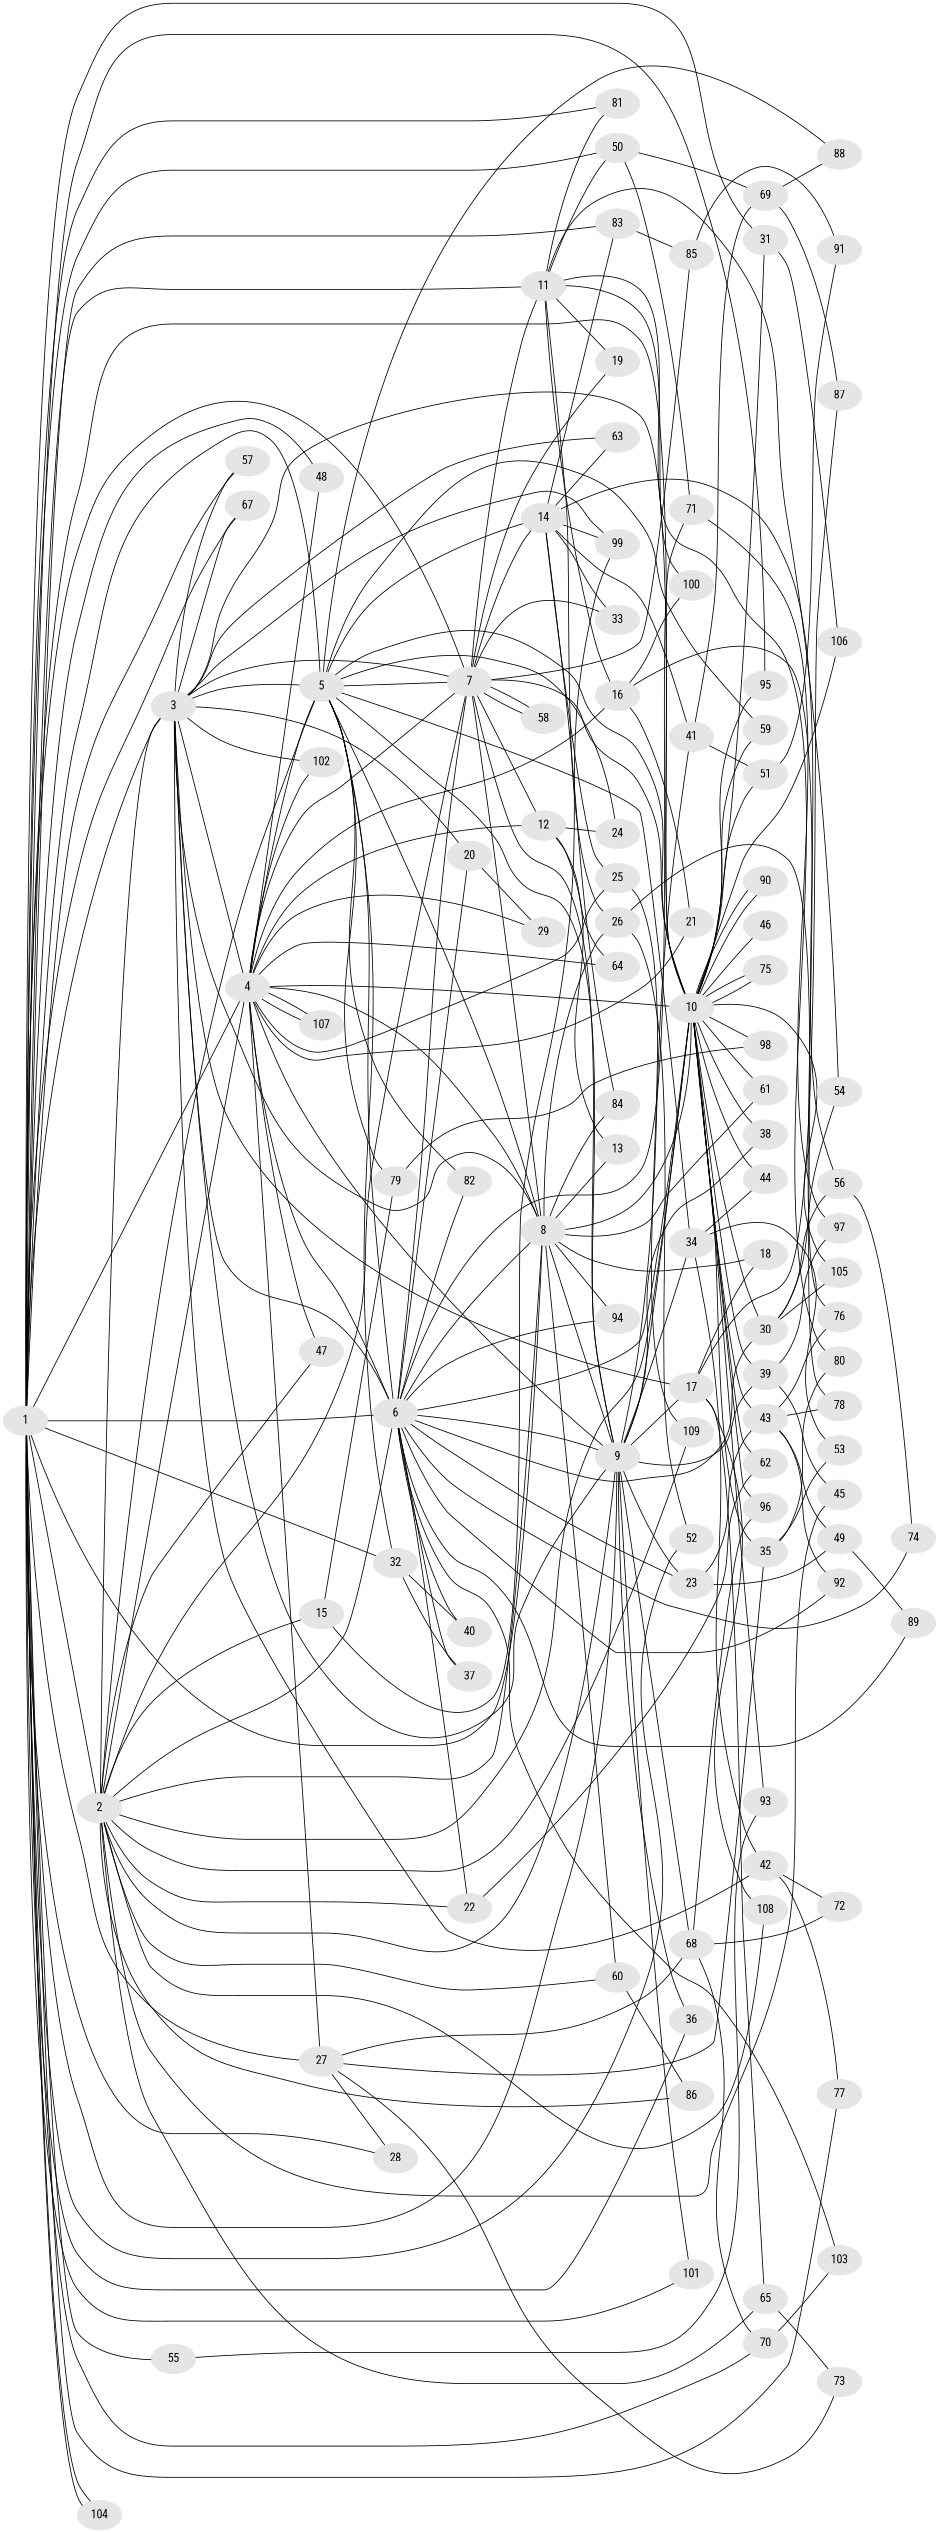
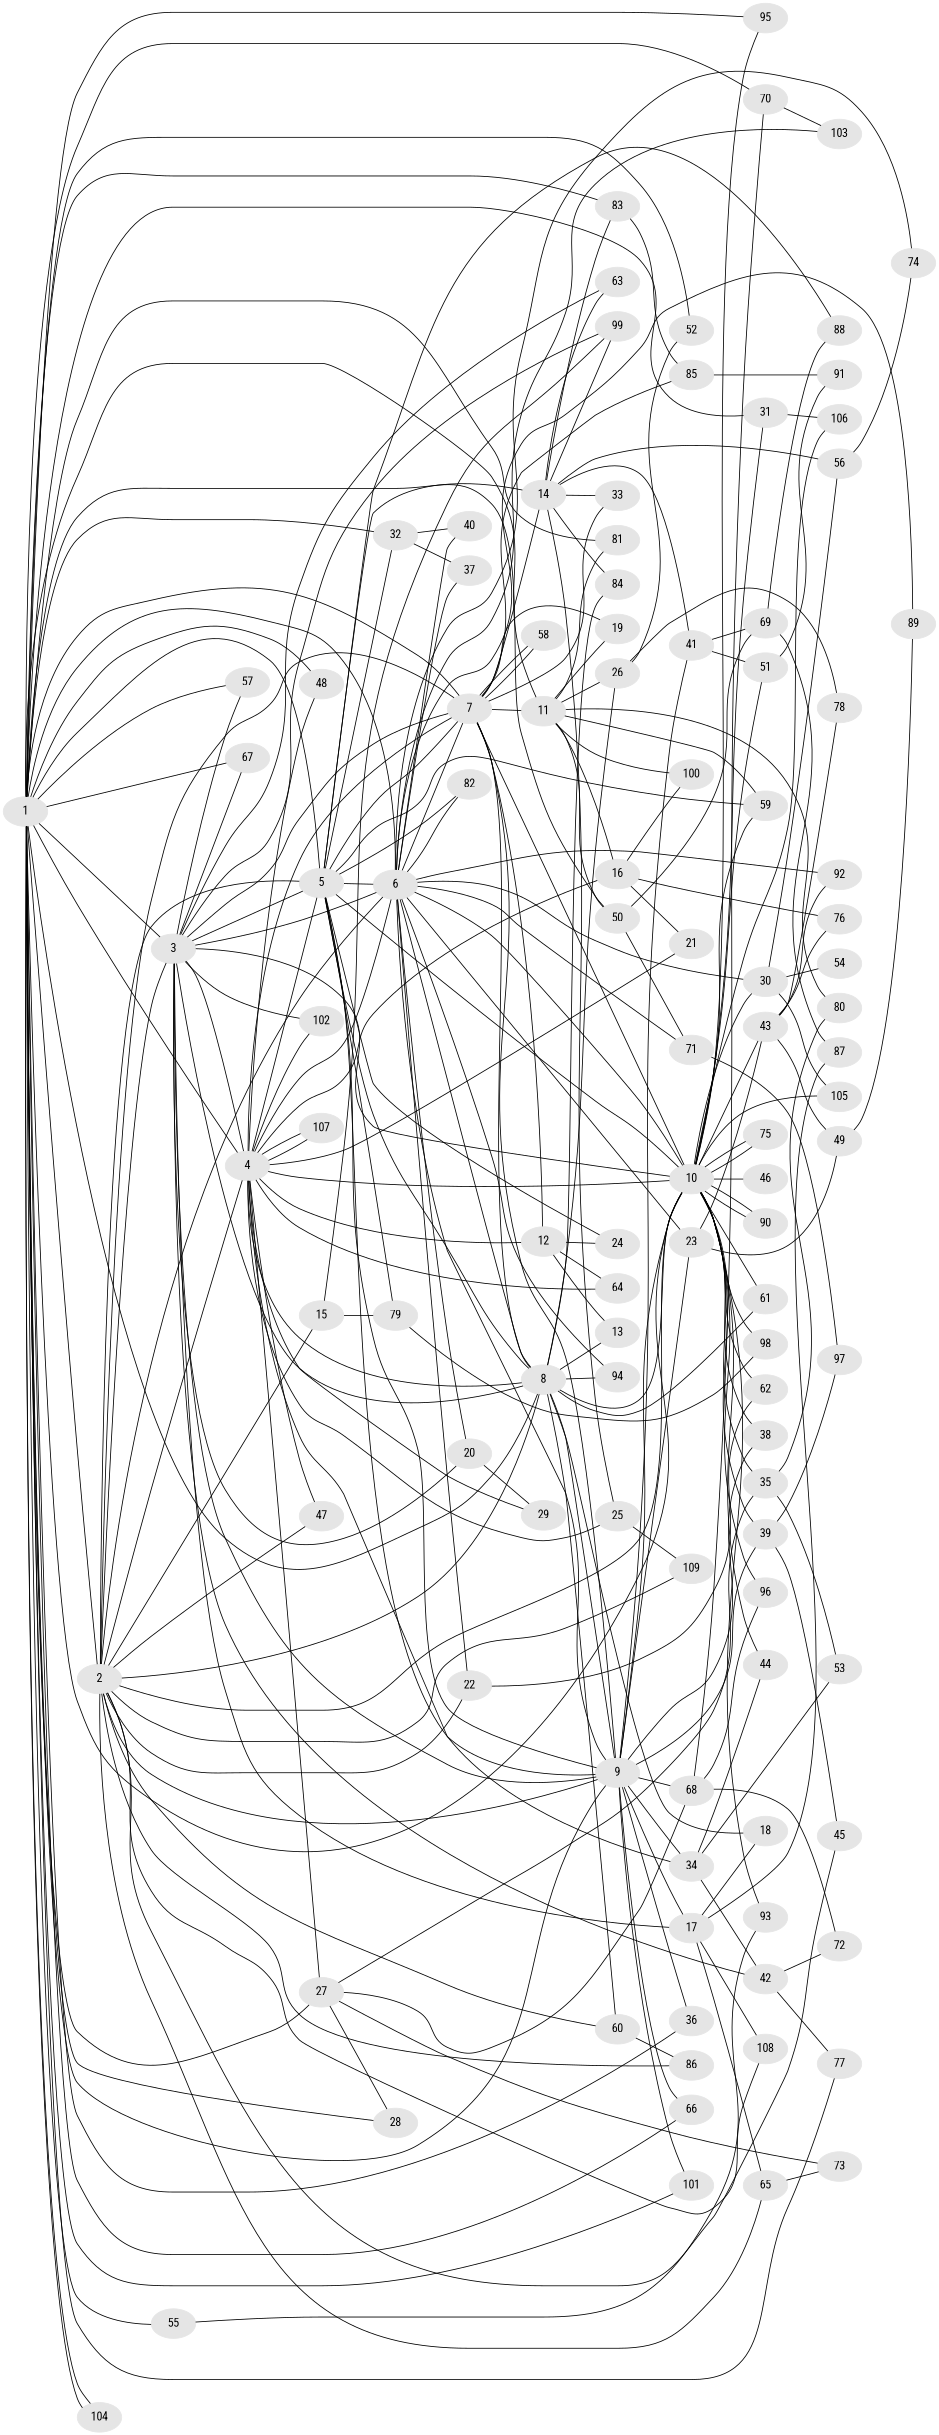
edge "11" -- "54": now "11" -- "59"
node "66": added
